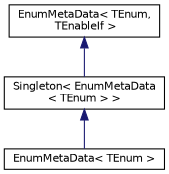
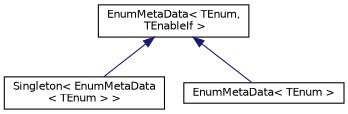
edge "EnumMetaData< TEnum >" -> "Singleton< EnumMetaData < TEnum > >": now "EnumMetaData< TEnum >" -> "EnumMetaData< TEnum, TEnableIf >"
